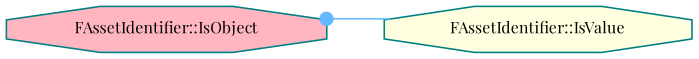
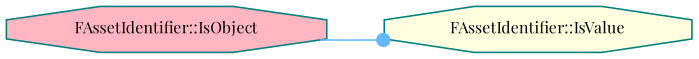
edge "FAssetIdentifier::IsValue" -> "FAssetIdentifier::IsObject": reversed
